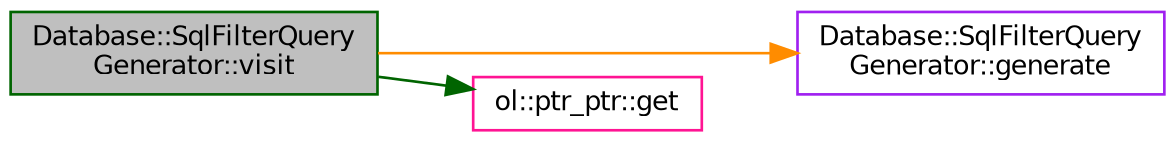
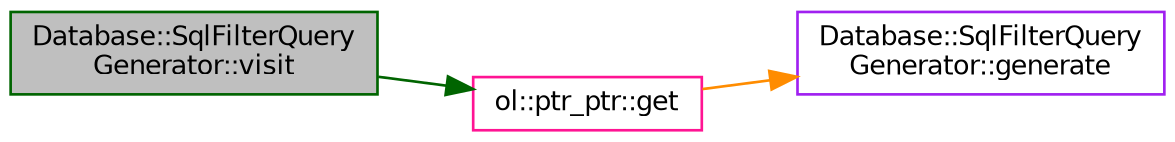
edge "Database::SqlFilterQuery Generator::visit" -> "Database::SqlFilterQuery Generator::generate": now "ol::ptr_ptr::get" -> "Database::SqlFilterQuery Generator::generate"
